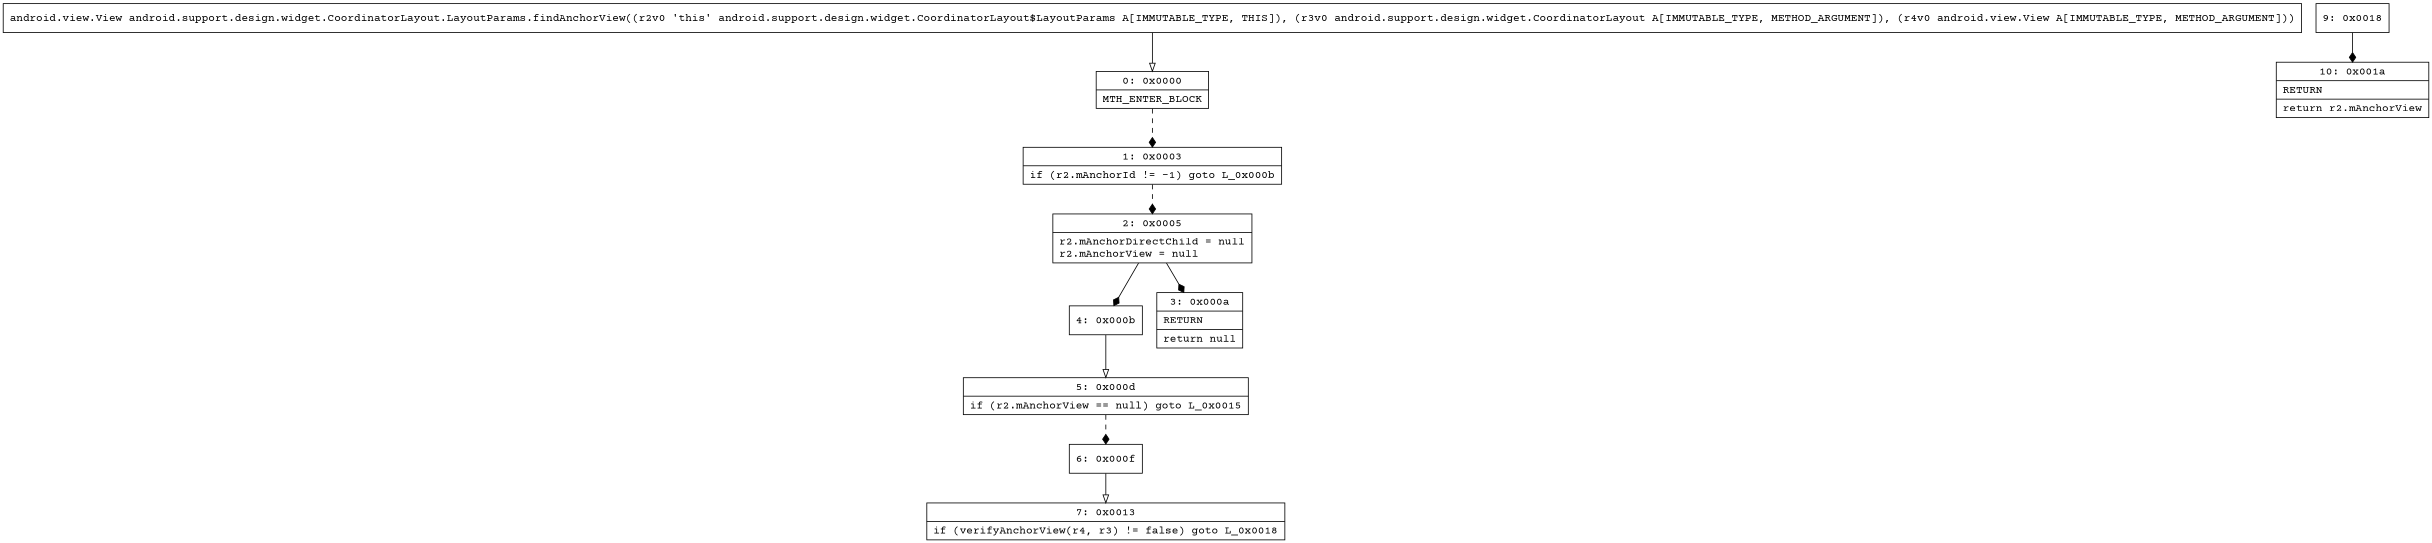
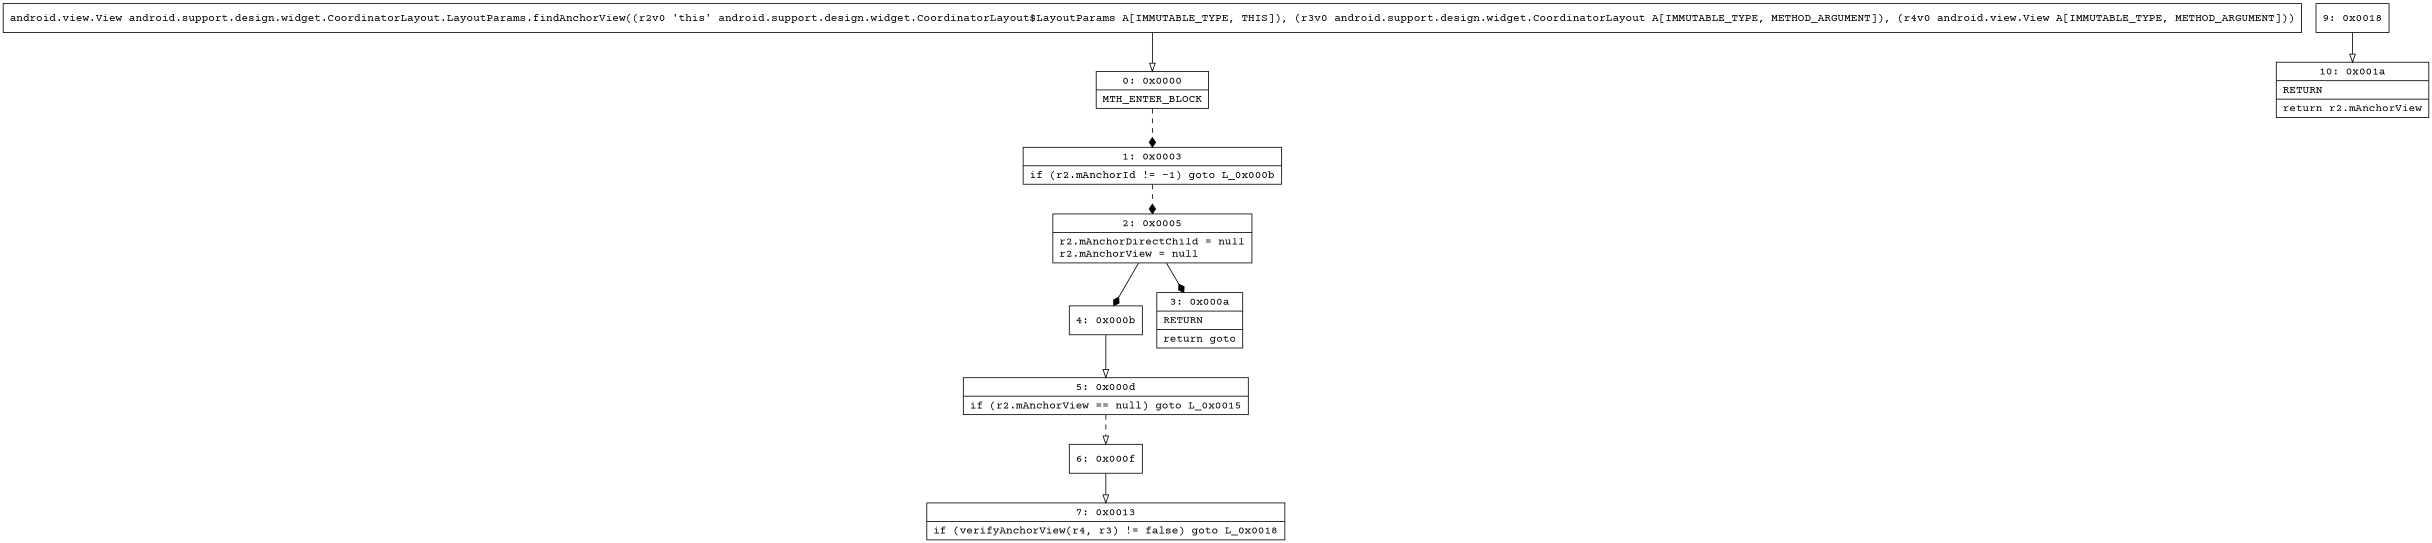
edge "9: 0x0018" -> "10: 0x001a": arrowhead diamond -> onormal
node "3: 0x000a": text "return null" -> "return goto"
edge "5: 0x000d" -> "6: 0x000f": arrowhead diamond -> onormal
